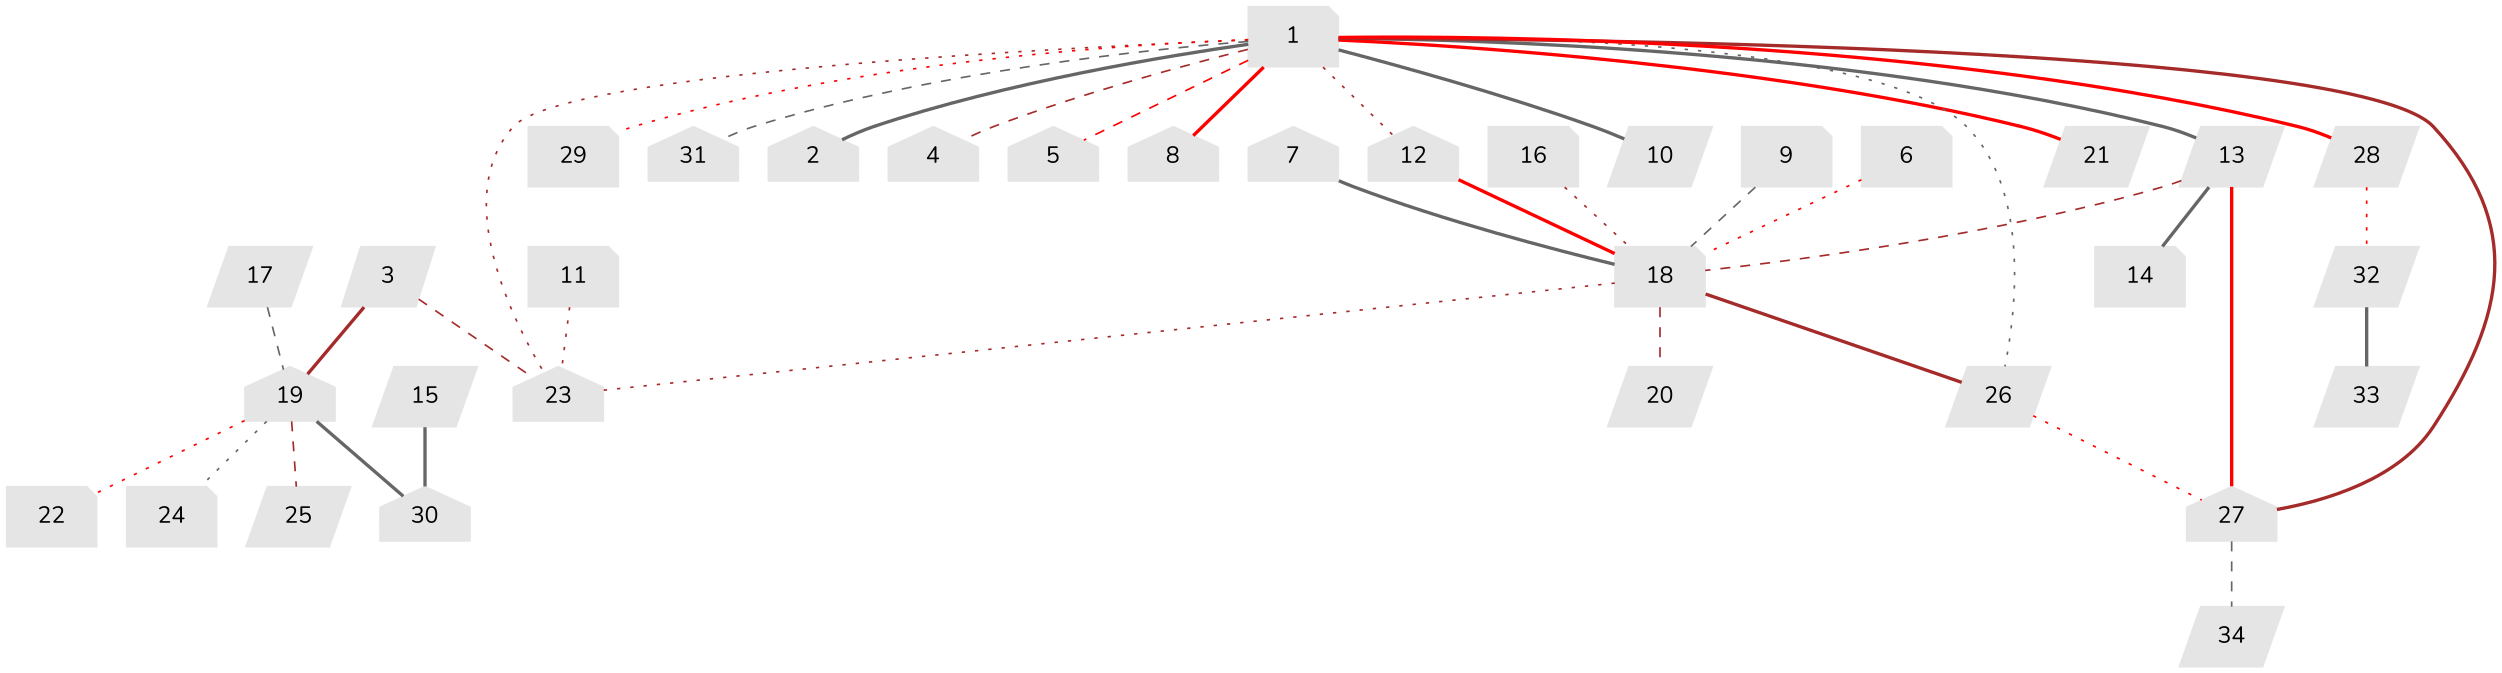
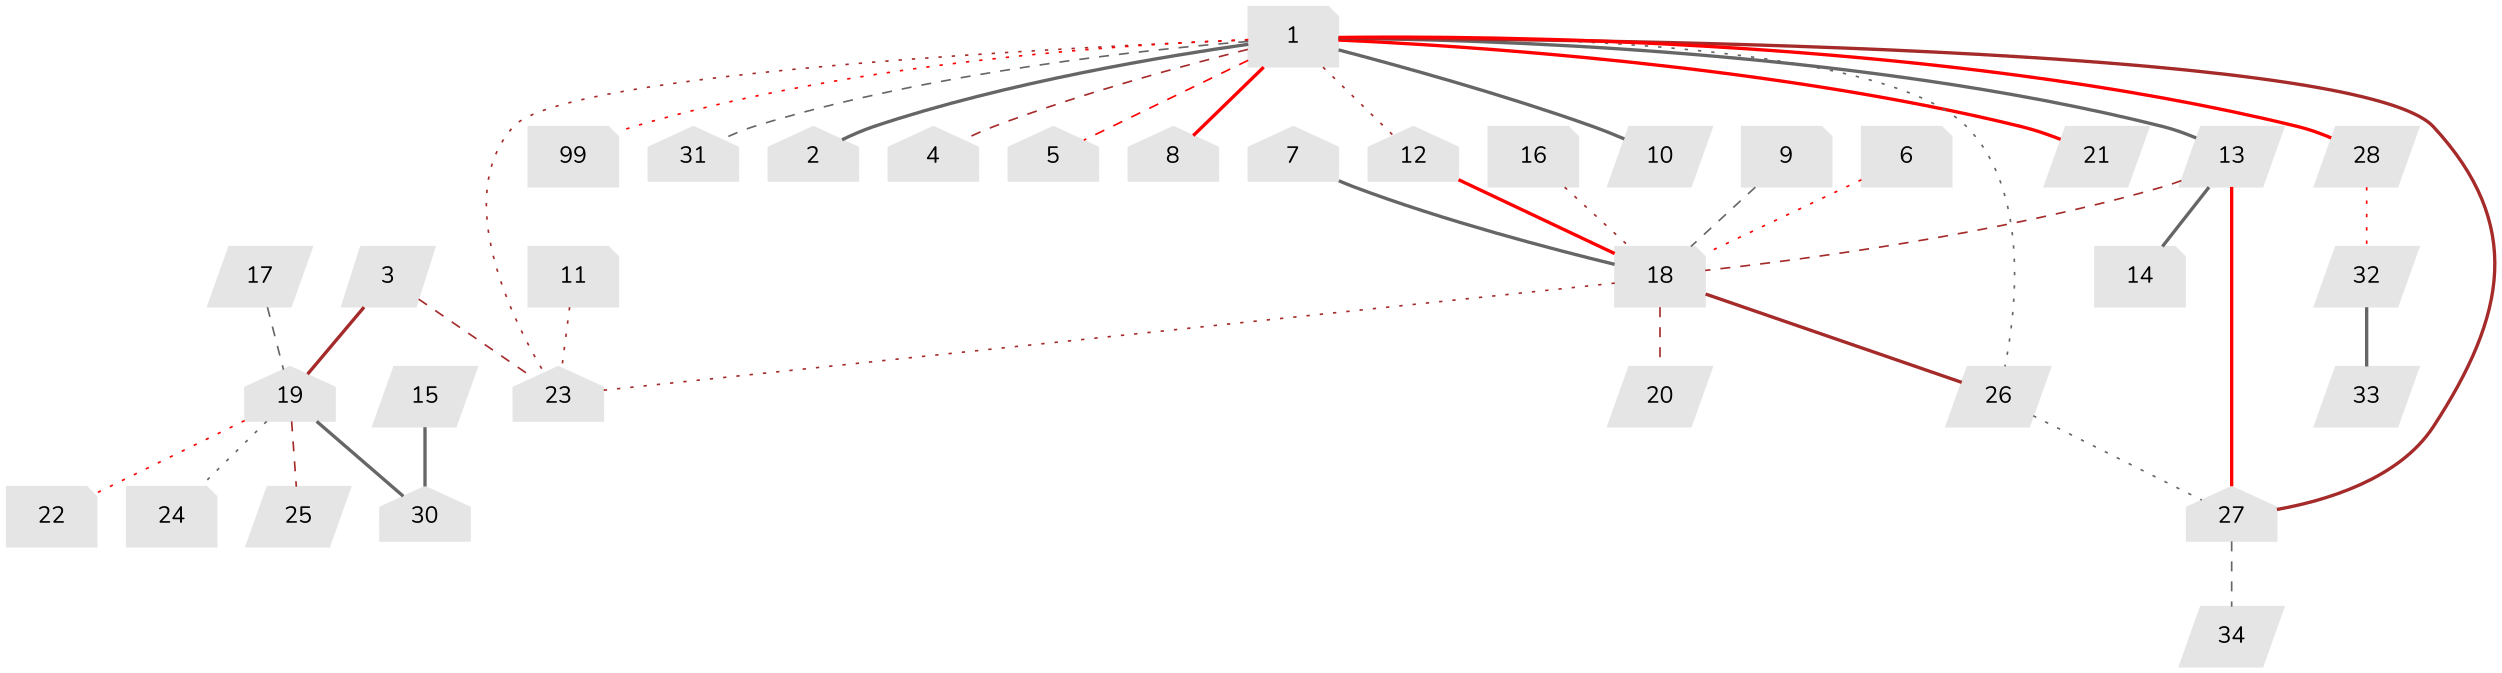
node "29": label "29" -> "99"
edge "26" -- "27": color red -> gray40
